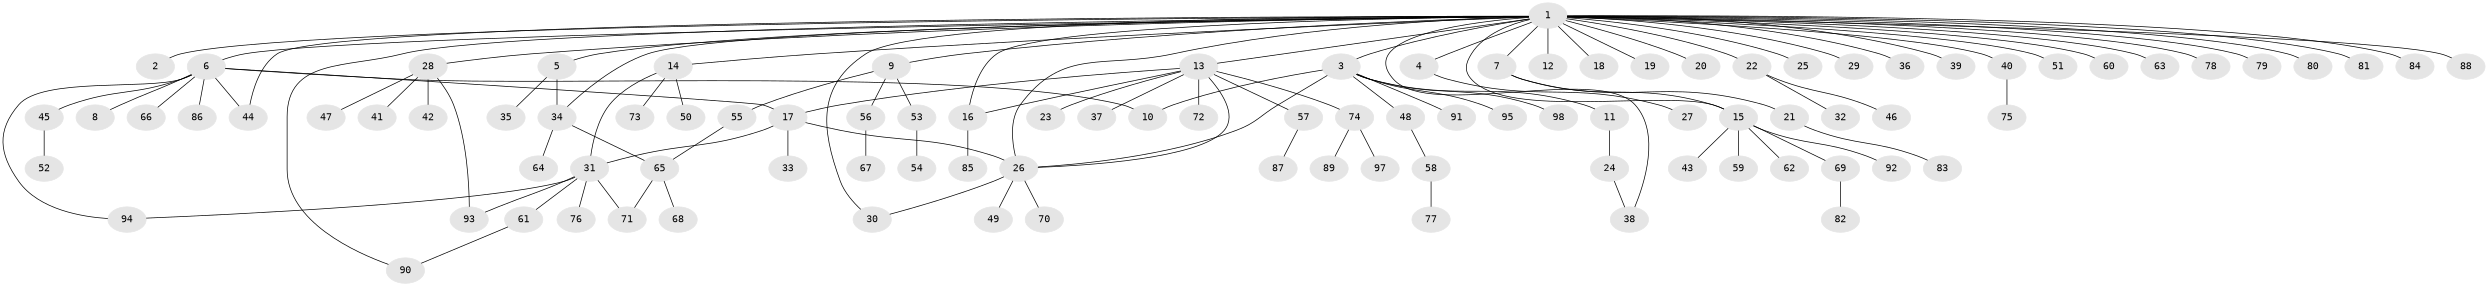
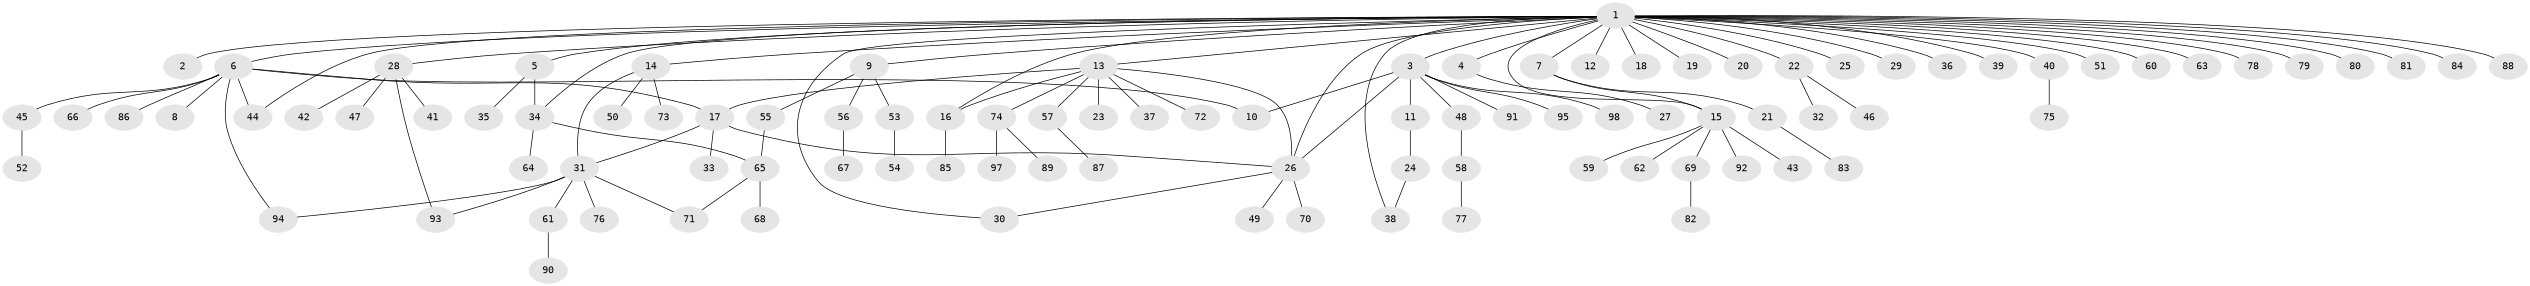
edge "1" -- "90": removed
